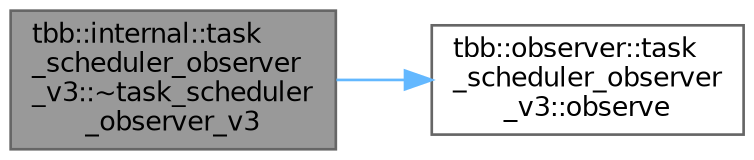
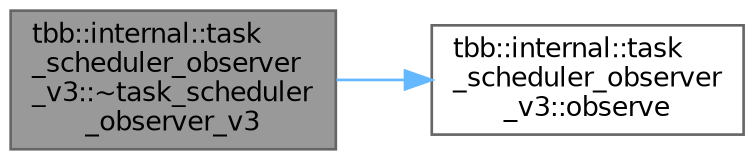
node "tbb::observer::task _scheduler_observer _v3::observe": label "tbb::observer::task _scheduler_observer _v3::observe" -> "tbb::internal::task _scheduler_observer _v3::observe"
